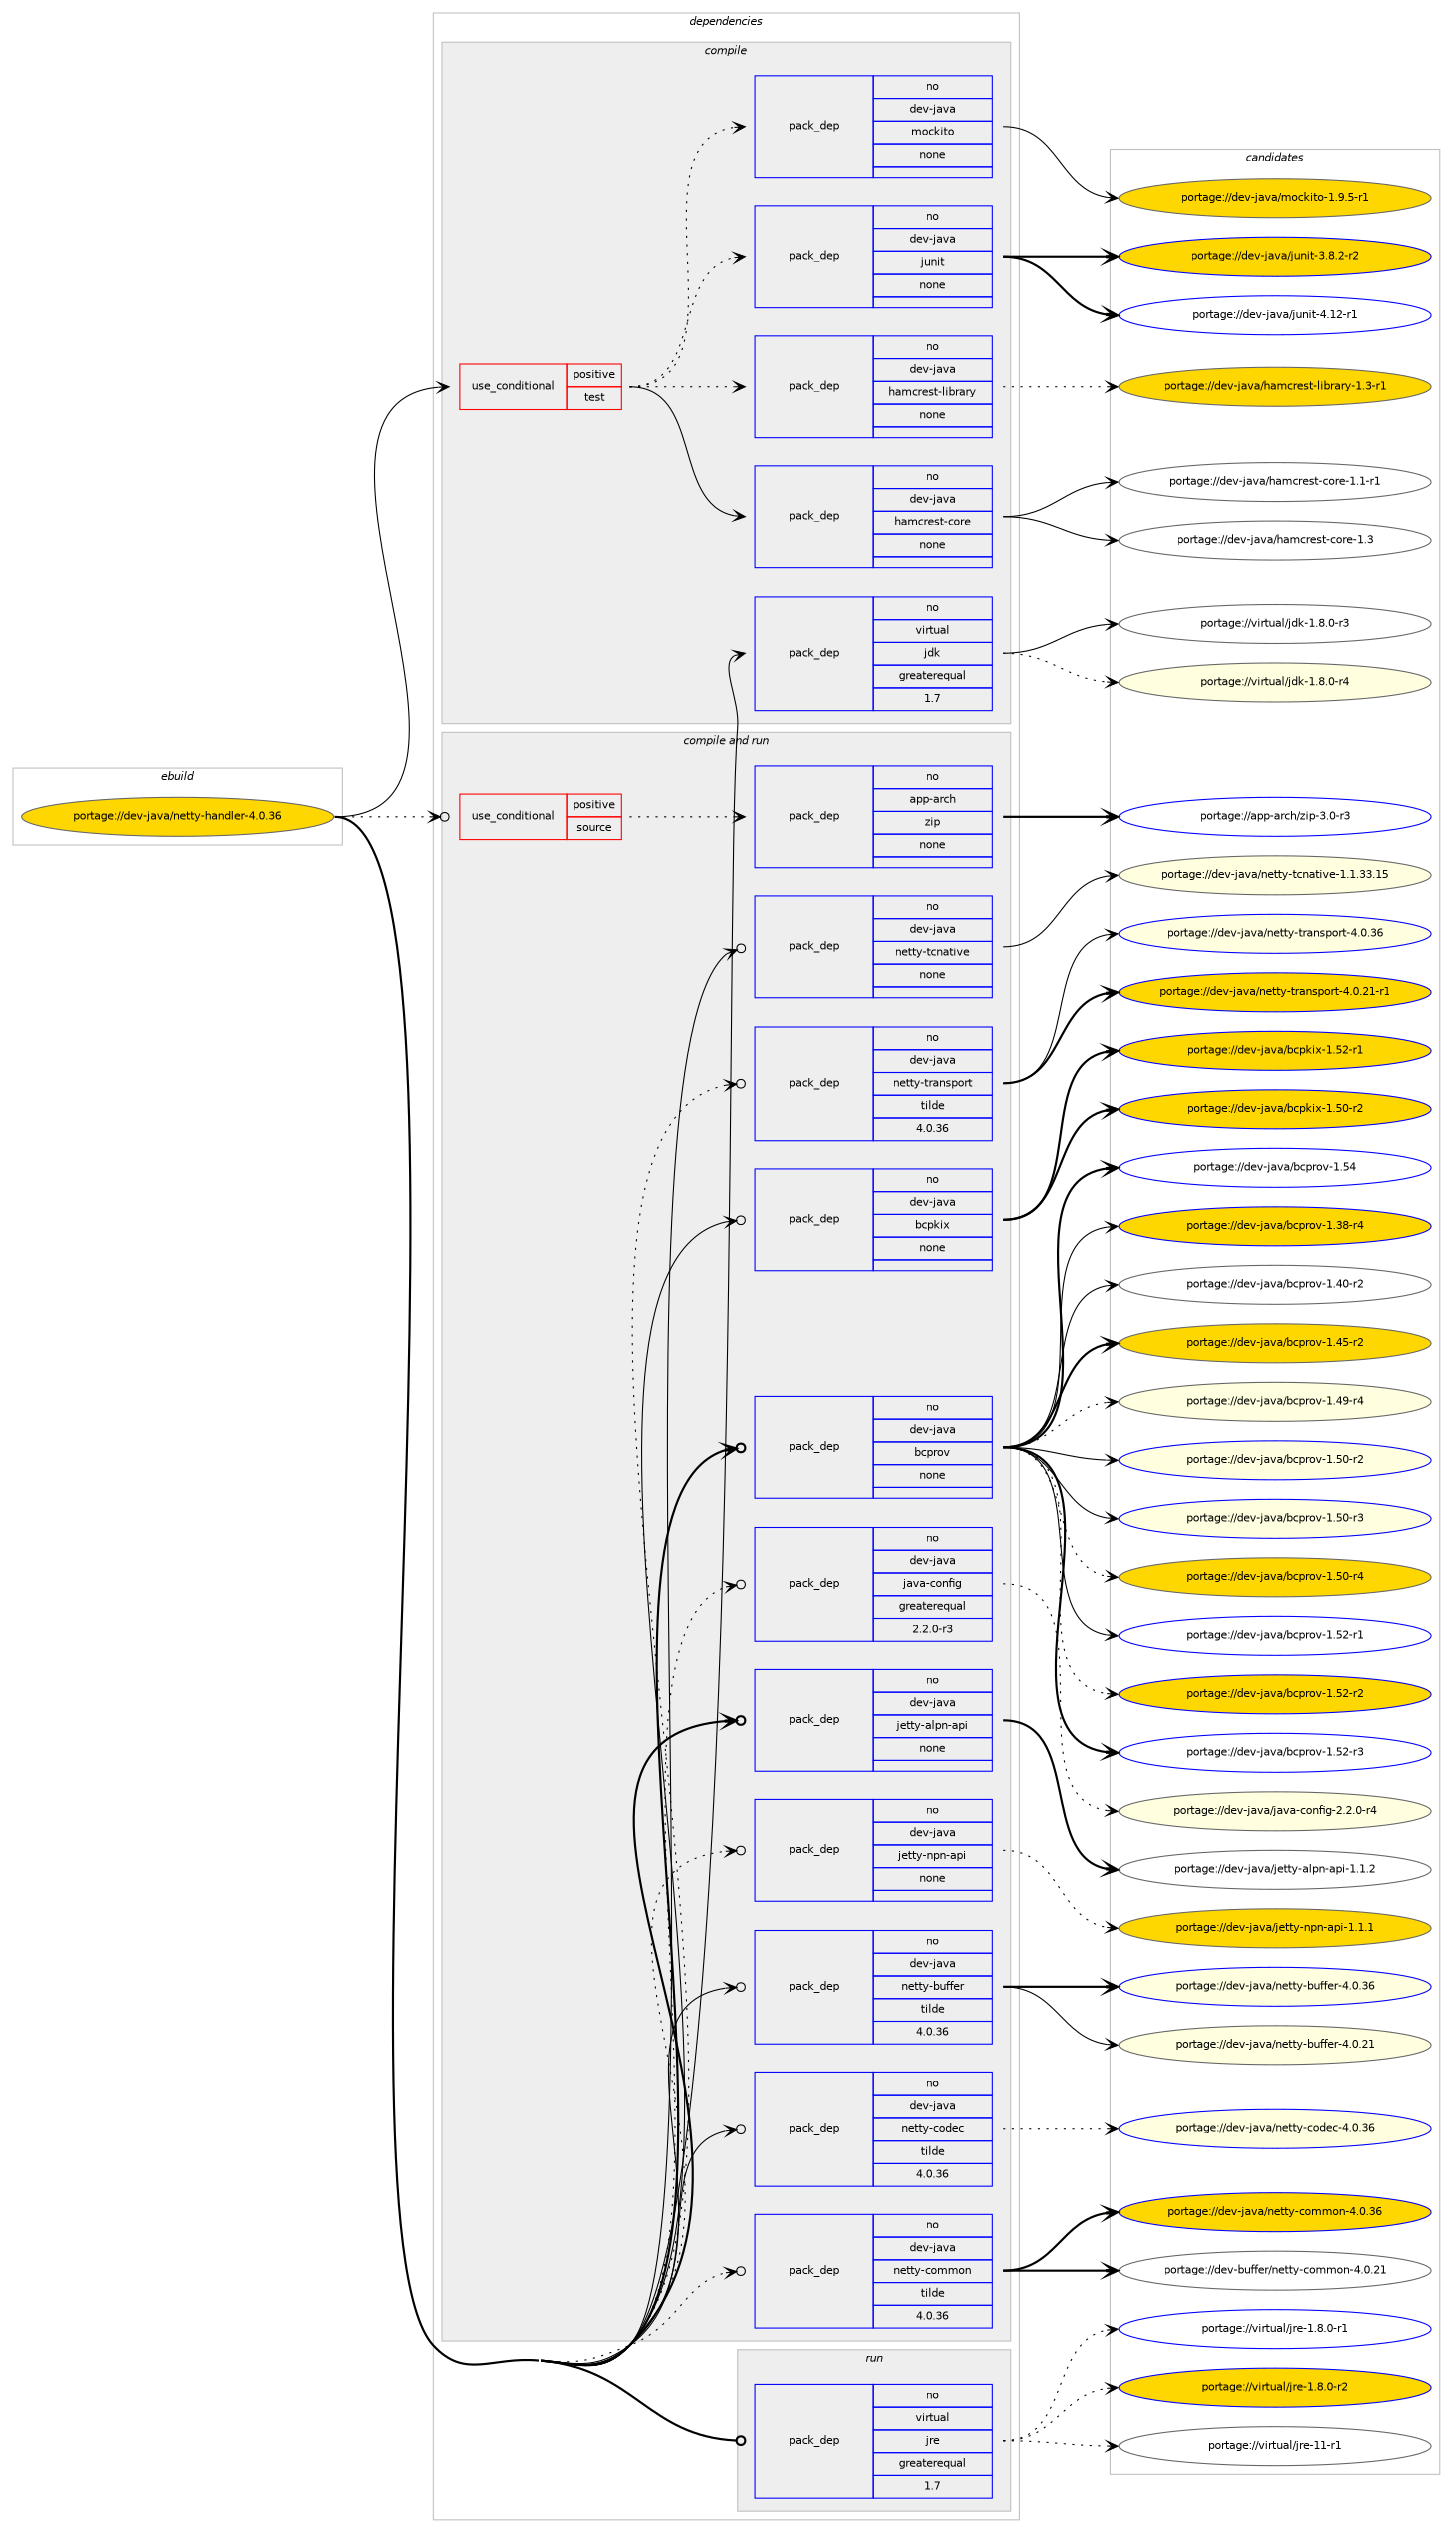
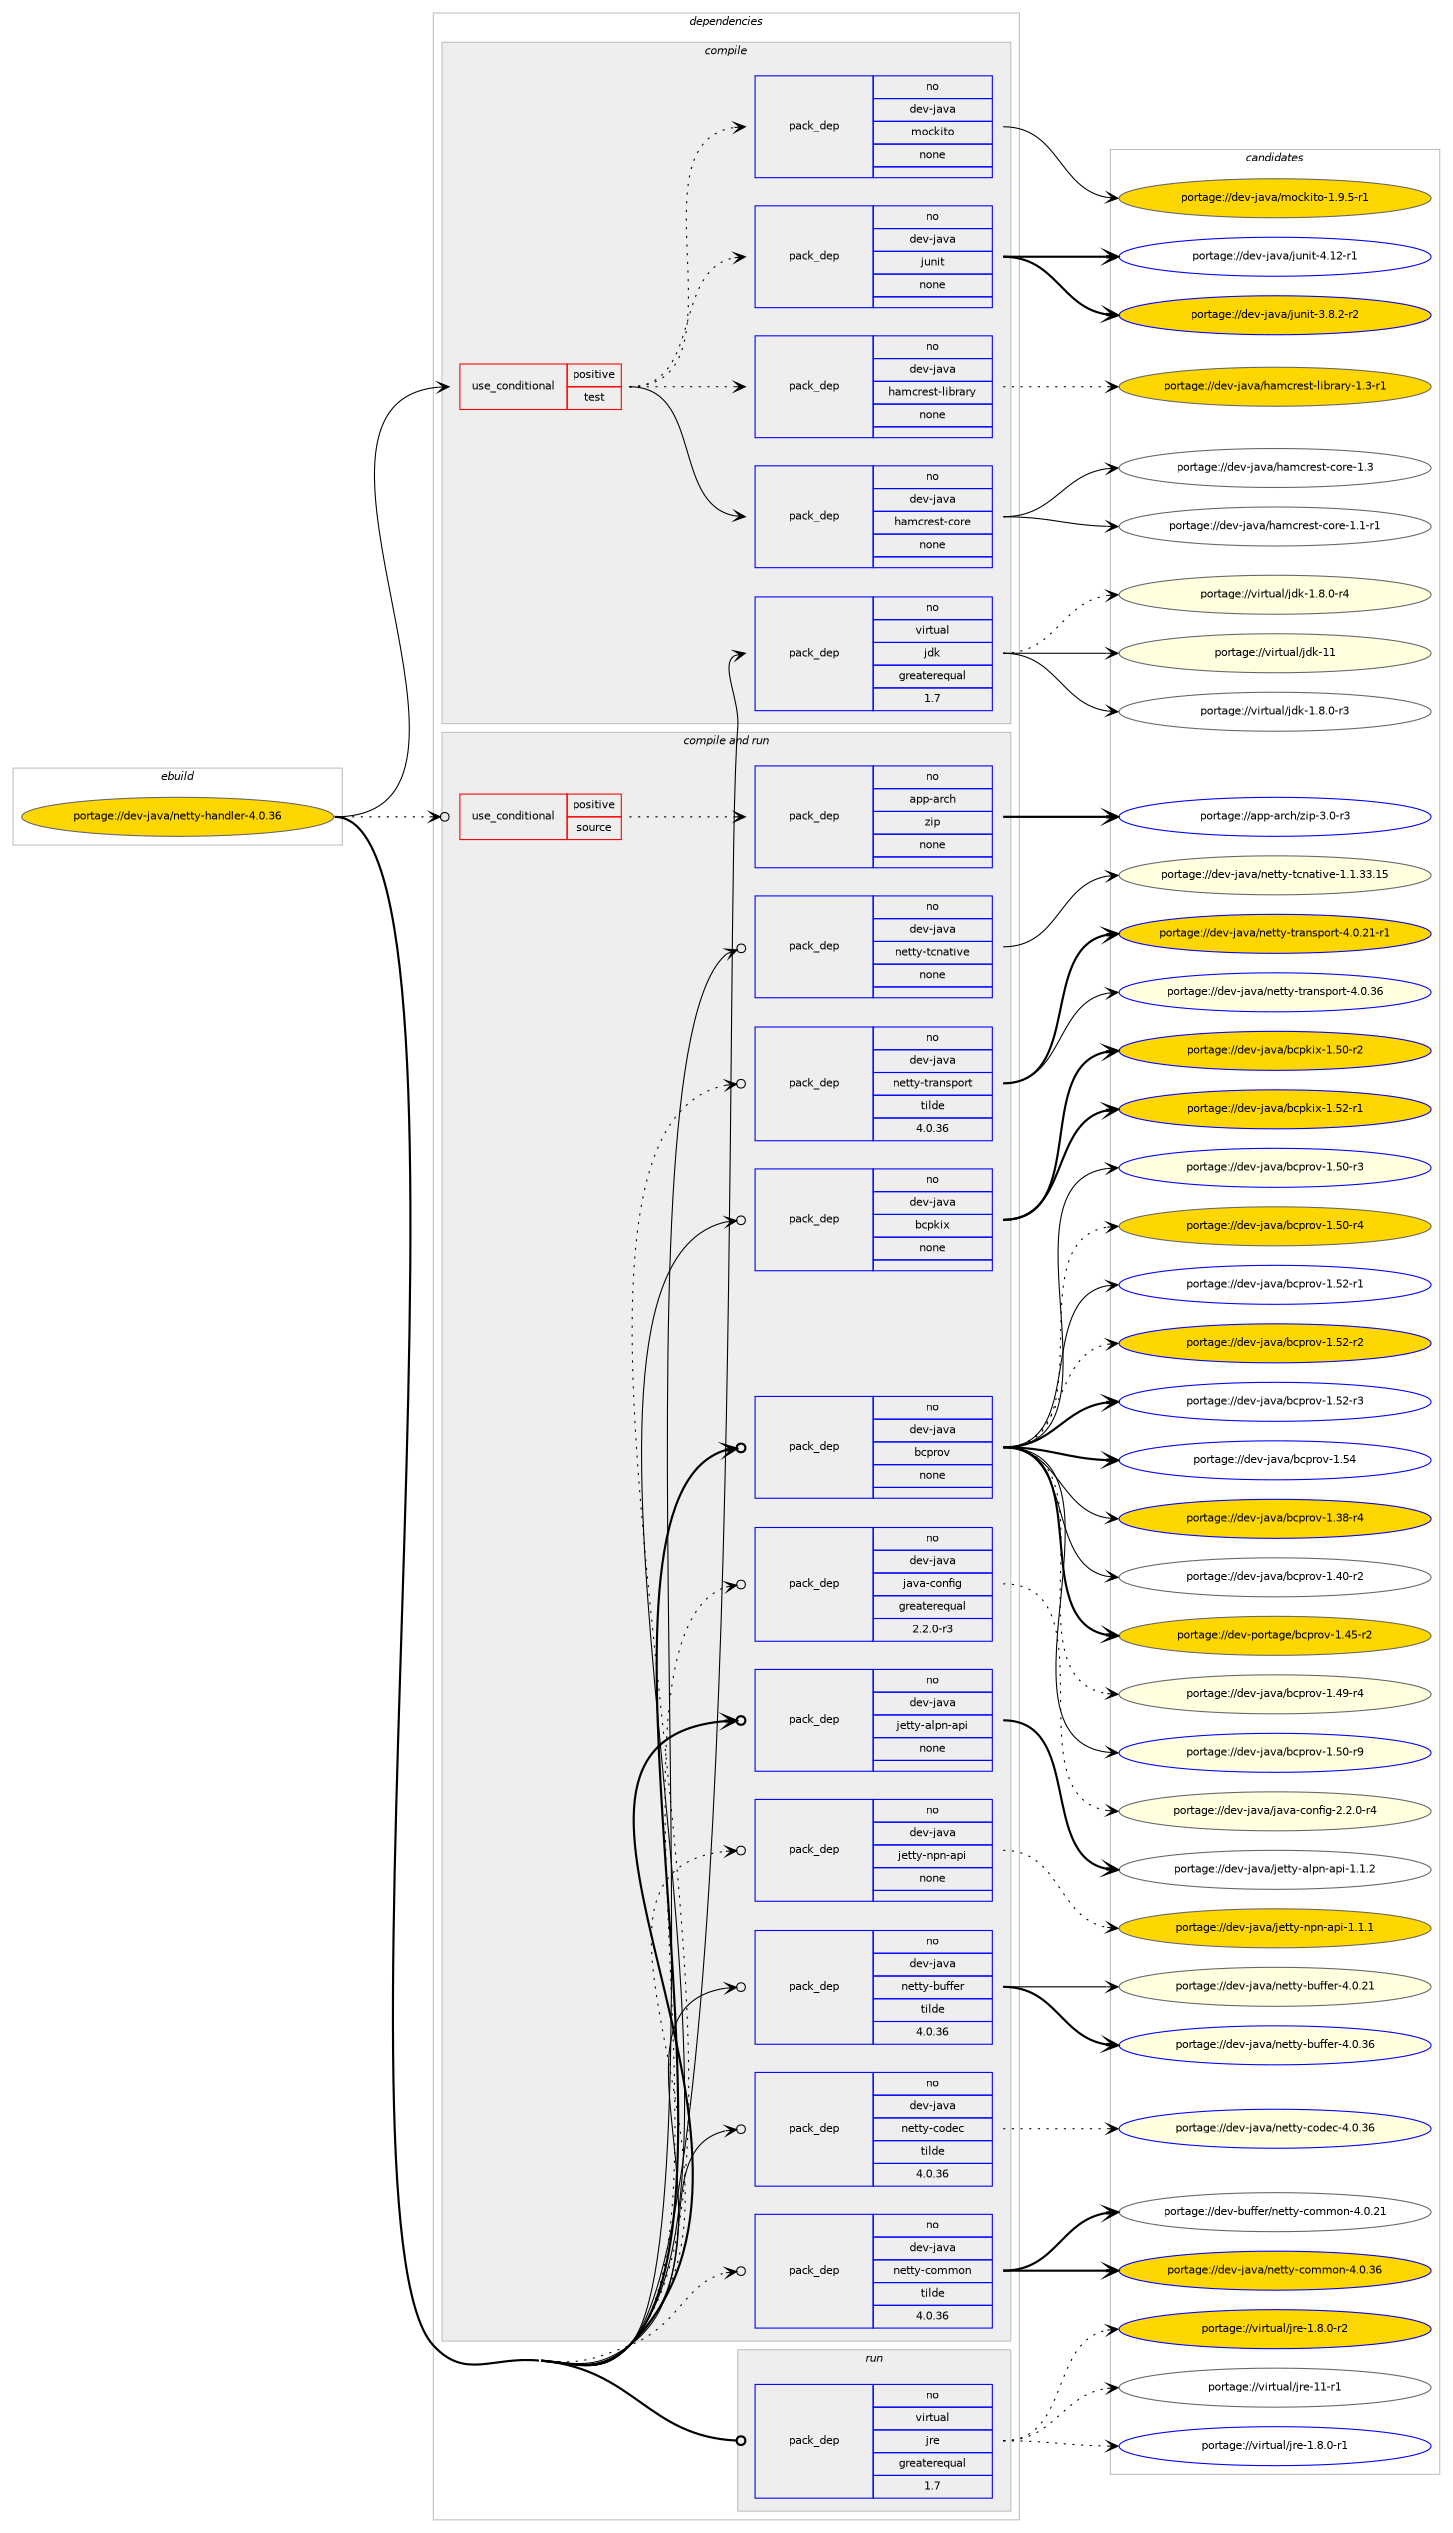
node "portage://virtual/jdk-11": added
node "portage://dev-java/bcprov-1.45-r2": label "portage://dev-java/bcprov-1.45-r2" -> "portage://dev-portage/bcprov-1.45-r2"
node "portage://dev-java/bcprov-1.50-r2": label "portage://dev-java/bcprov-1.50-r2" -> "portage://dev-java/bcprov-1.50-r9"
